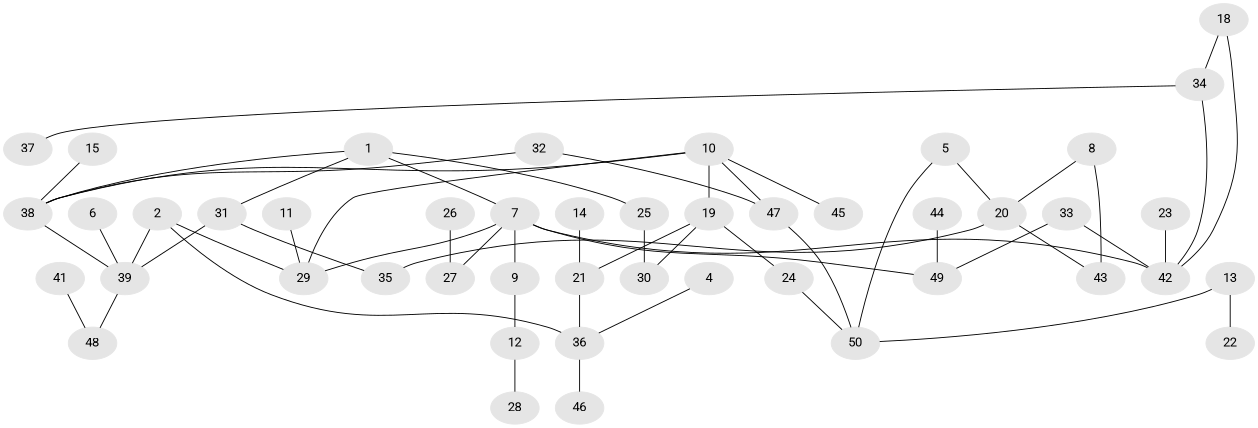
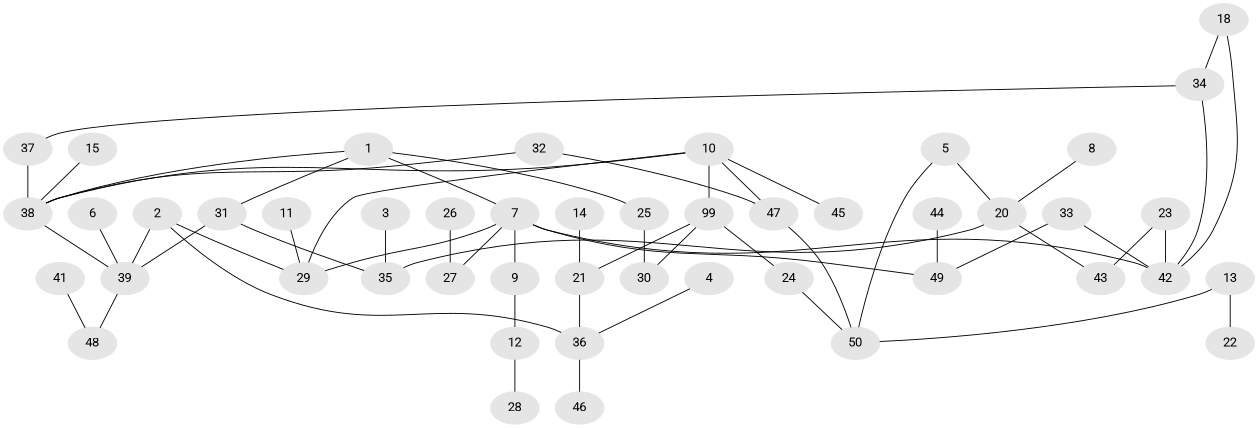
edge "37" -- "38": added
node "3": added
node "19": label "19" -> "99"
edge "8" -- "43": now "23" -- "43"
